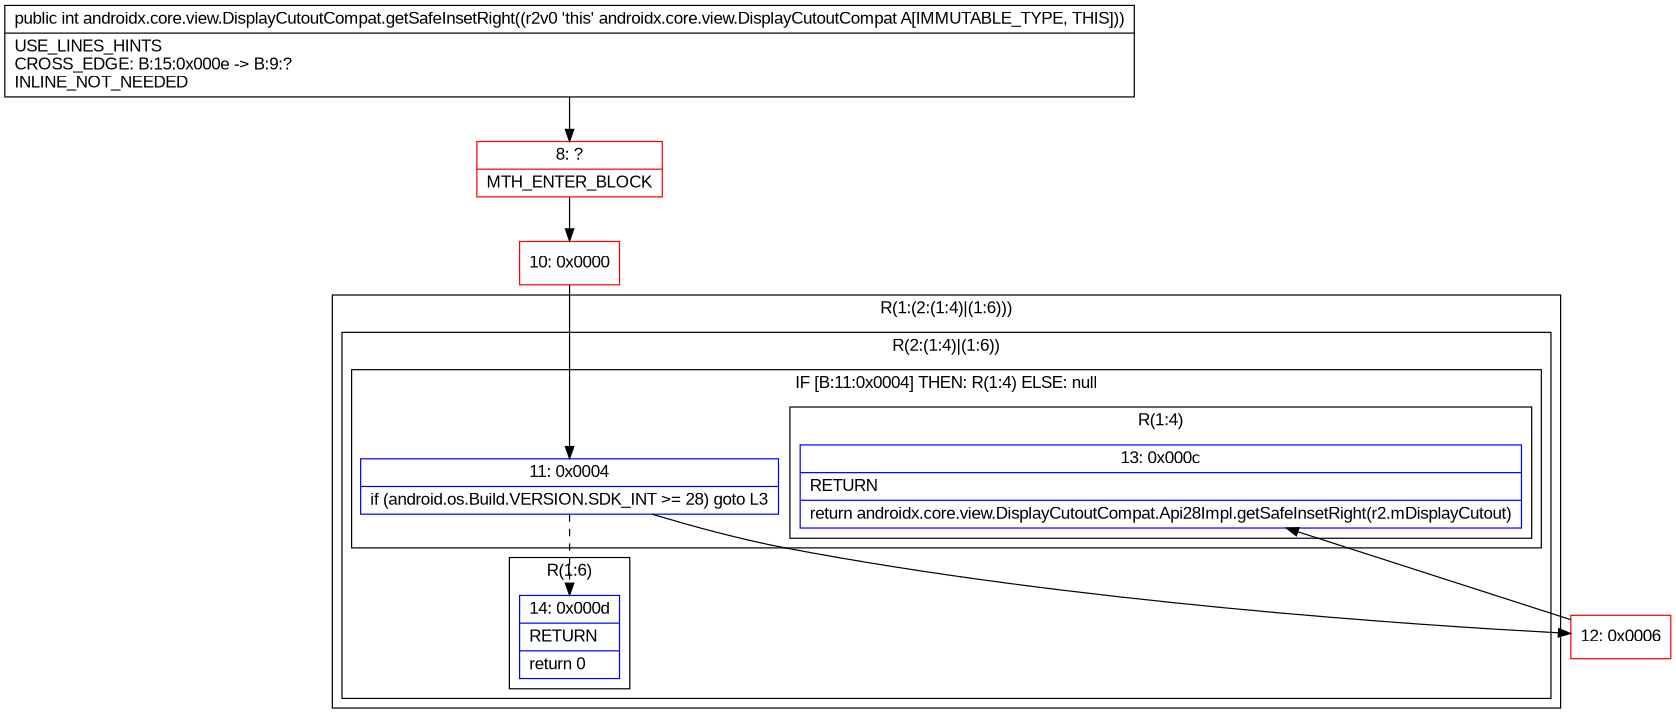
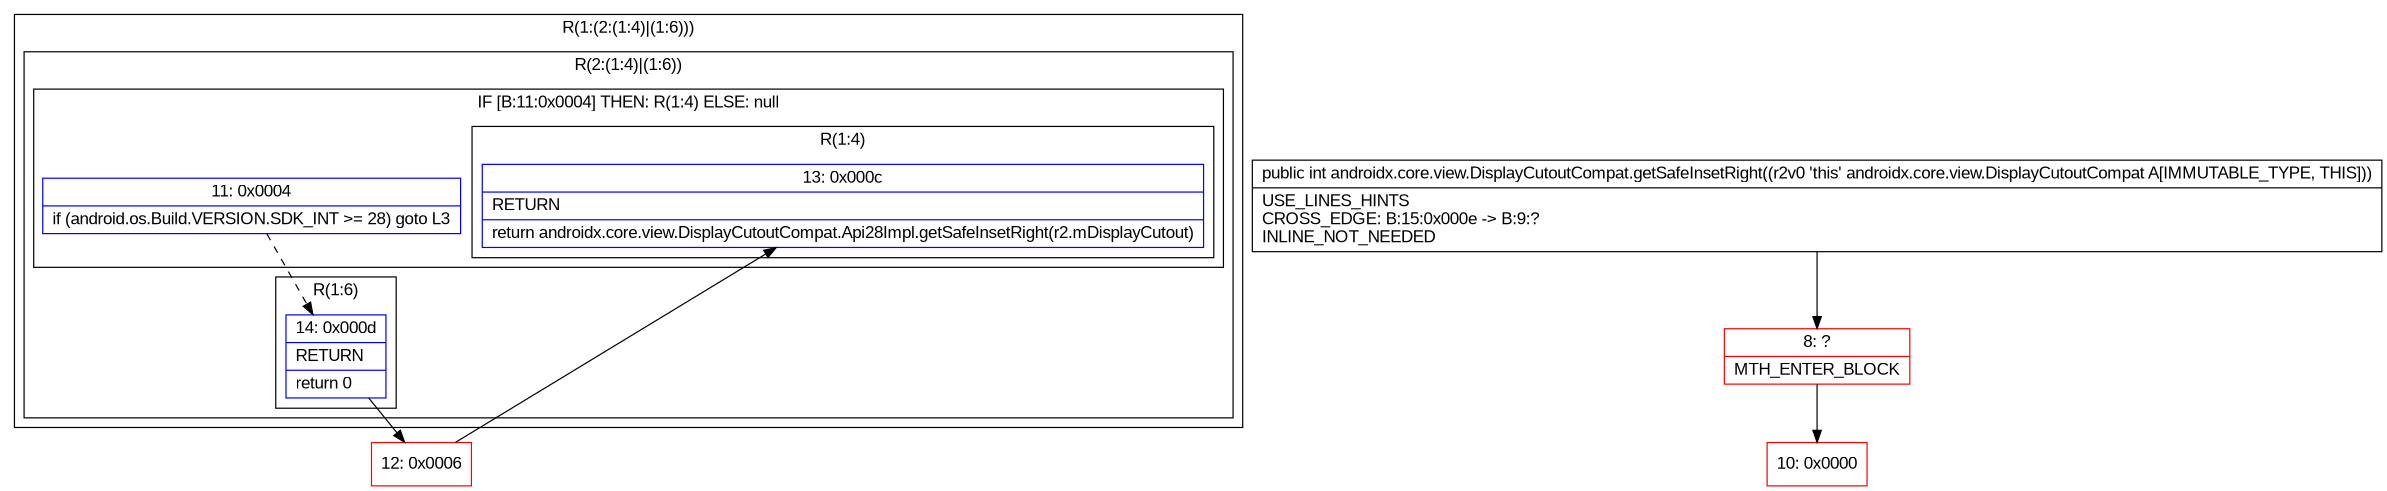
edge "10: 0x0000" -> "11: 0x0004": removed
edge "11: 0x0004" -> "12: 0x0006": now "14: 0x000d" -> "12: 0x0006"
